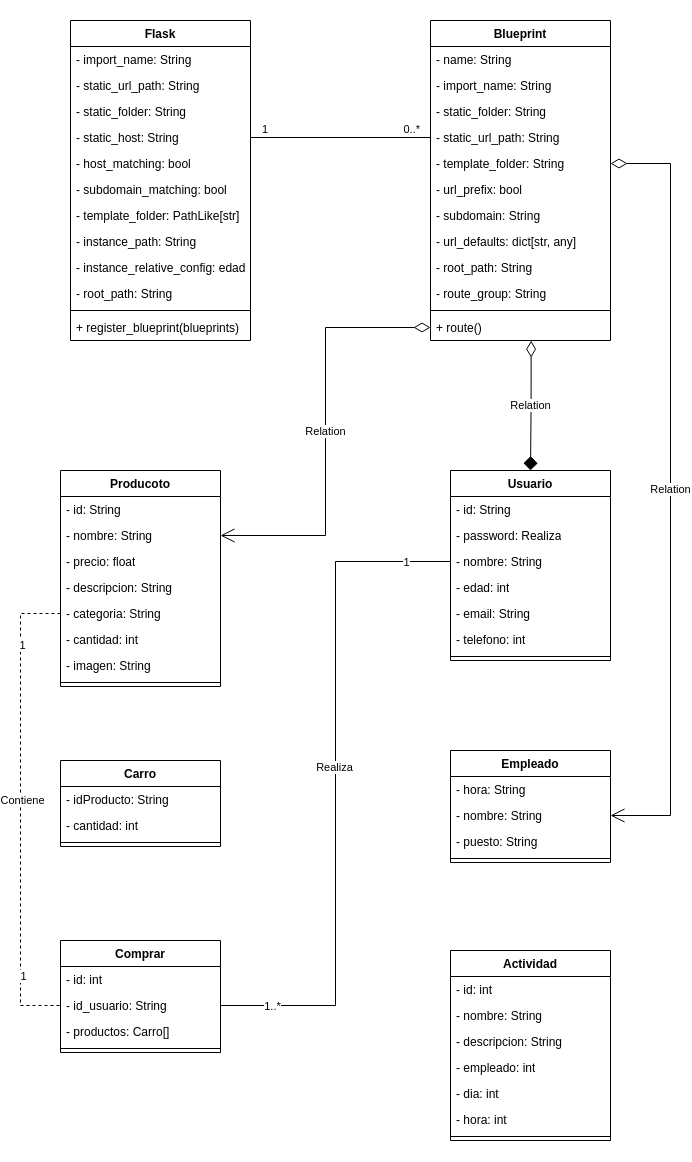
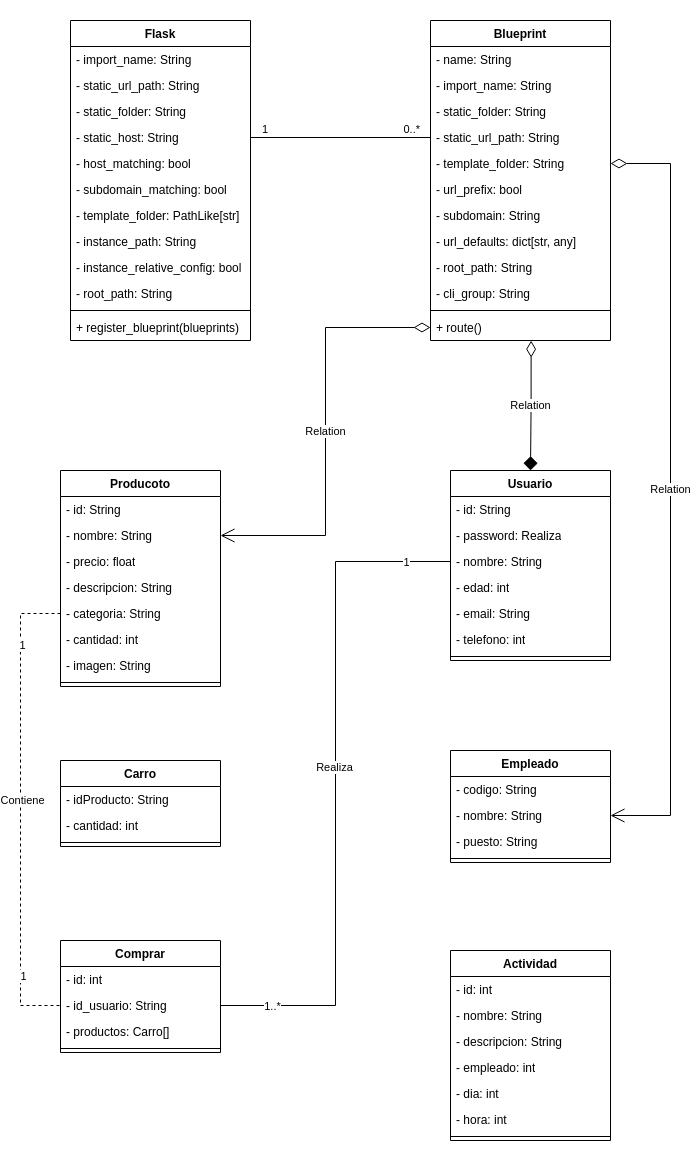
node "- instance_relative_config: edad": label "- instance_relative_config: edad" -> "- instance_relative_config: bool"
node "- route_group: String": label "- route_group: String" -> "- cli_group: String"
node "- hora: String": label "- hora: String" -> "- codigo: String"
